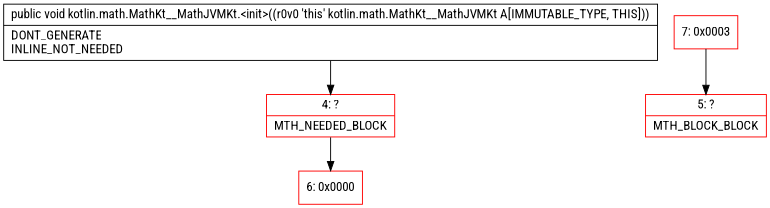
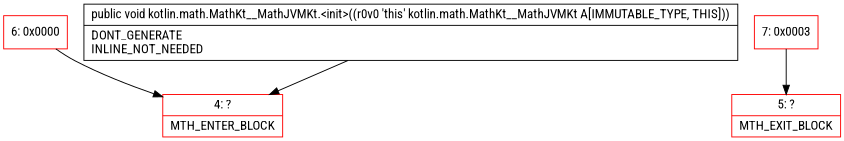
node "4: ?": text "MTH_NEEDED_BLOCK" -> "MTH_ENTER_BLOCK"
node "5: ?": text "MTH_BLOCK_BLOCK" -> "MTH_EXIT_BLOCK"
edge "4: ?" -> "6: 0x0000": reversed
